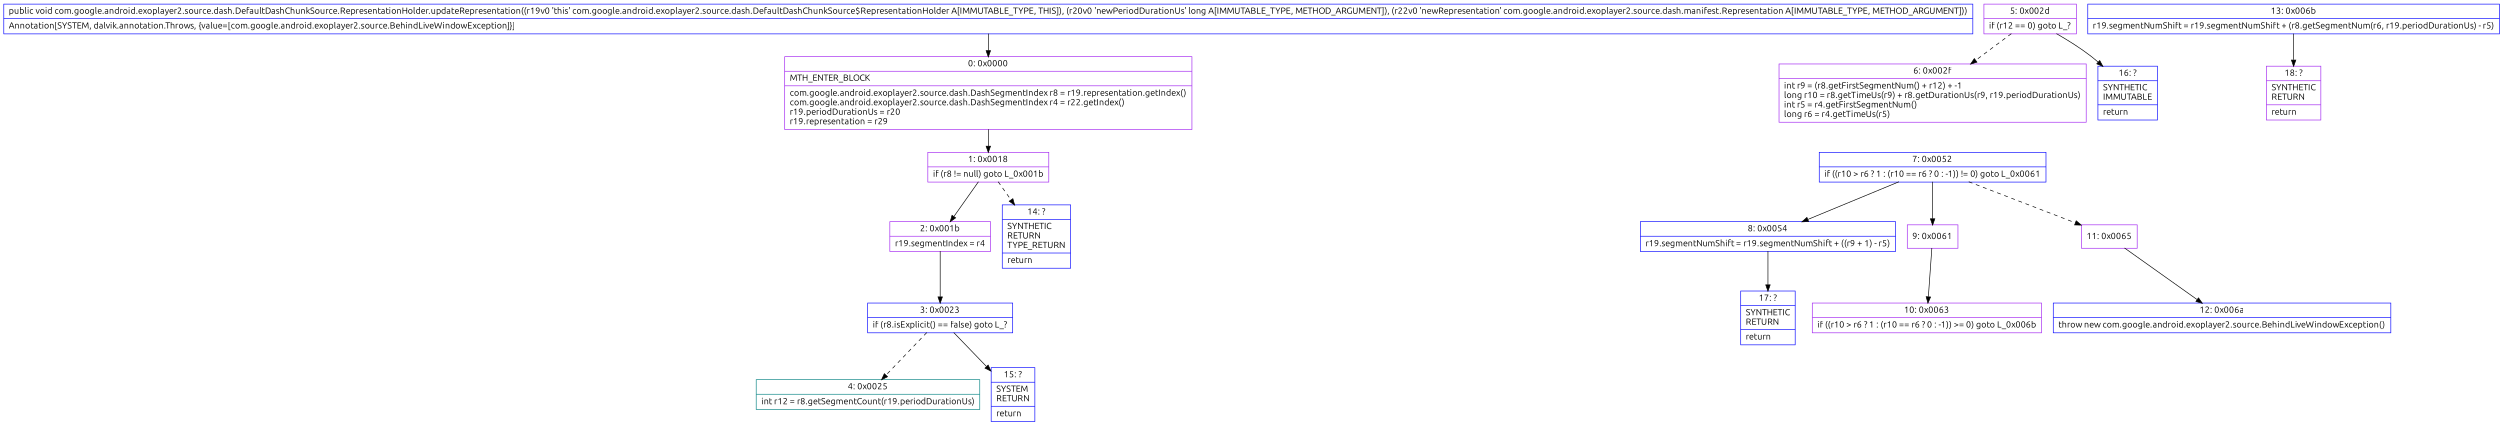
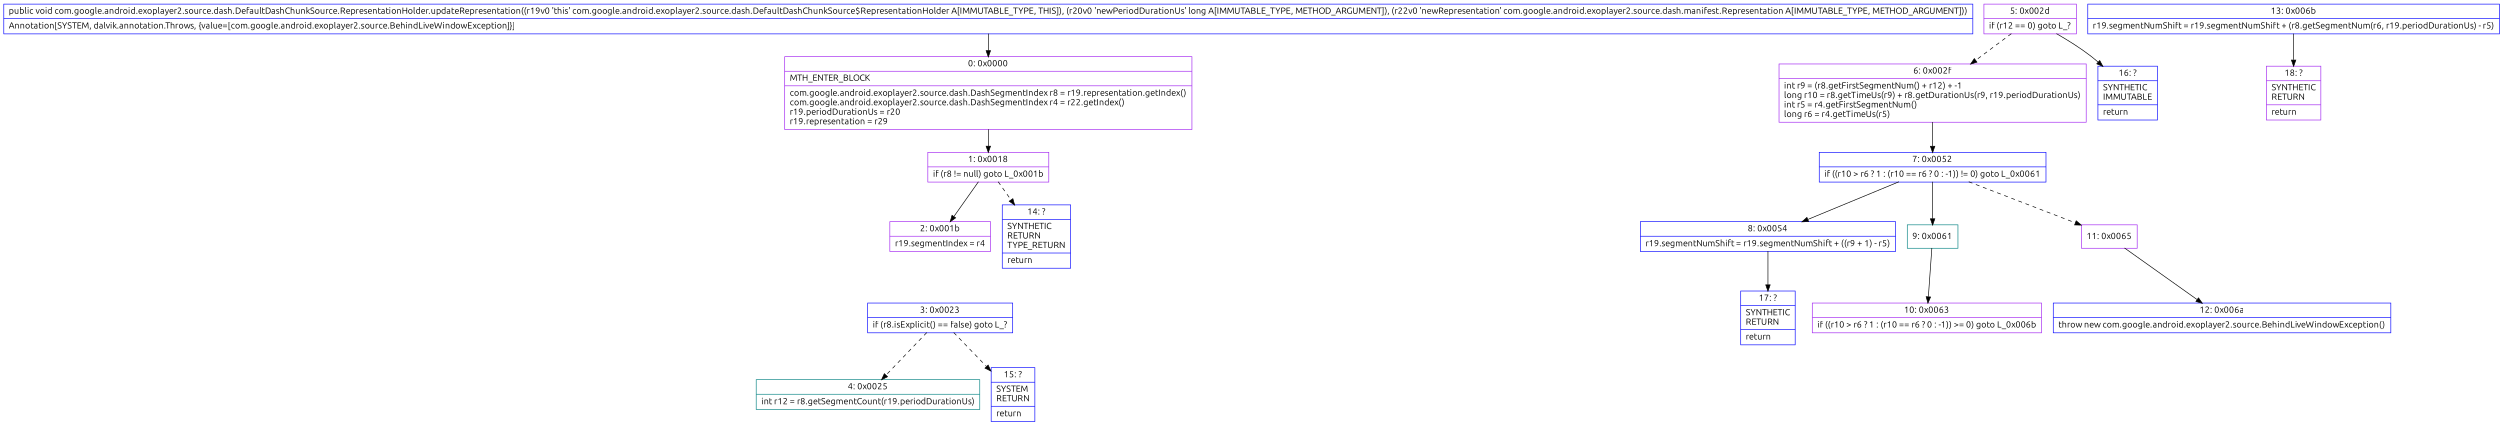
edge "6: 0x002f" -> "7: 0x0052": added
node "9: 0x0061": color purple -> teal
edge "2: 0x001b" -> "3: 0x0023": removed
edge "3: 0x0023" -> "15: ?": style solid -> dashed
